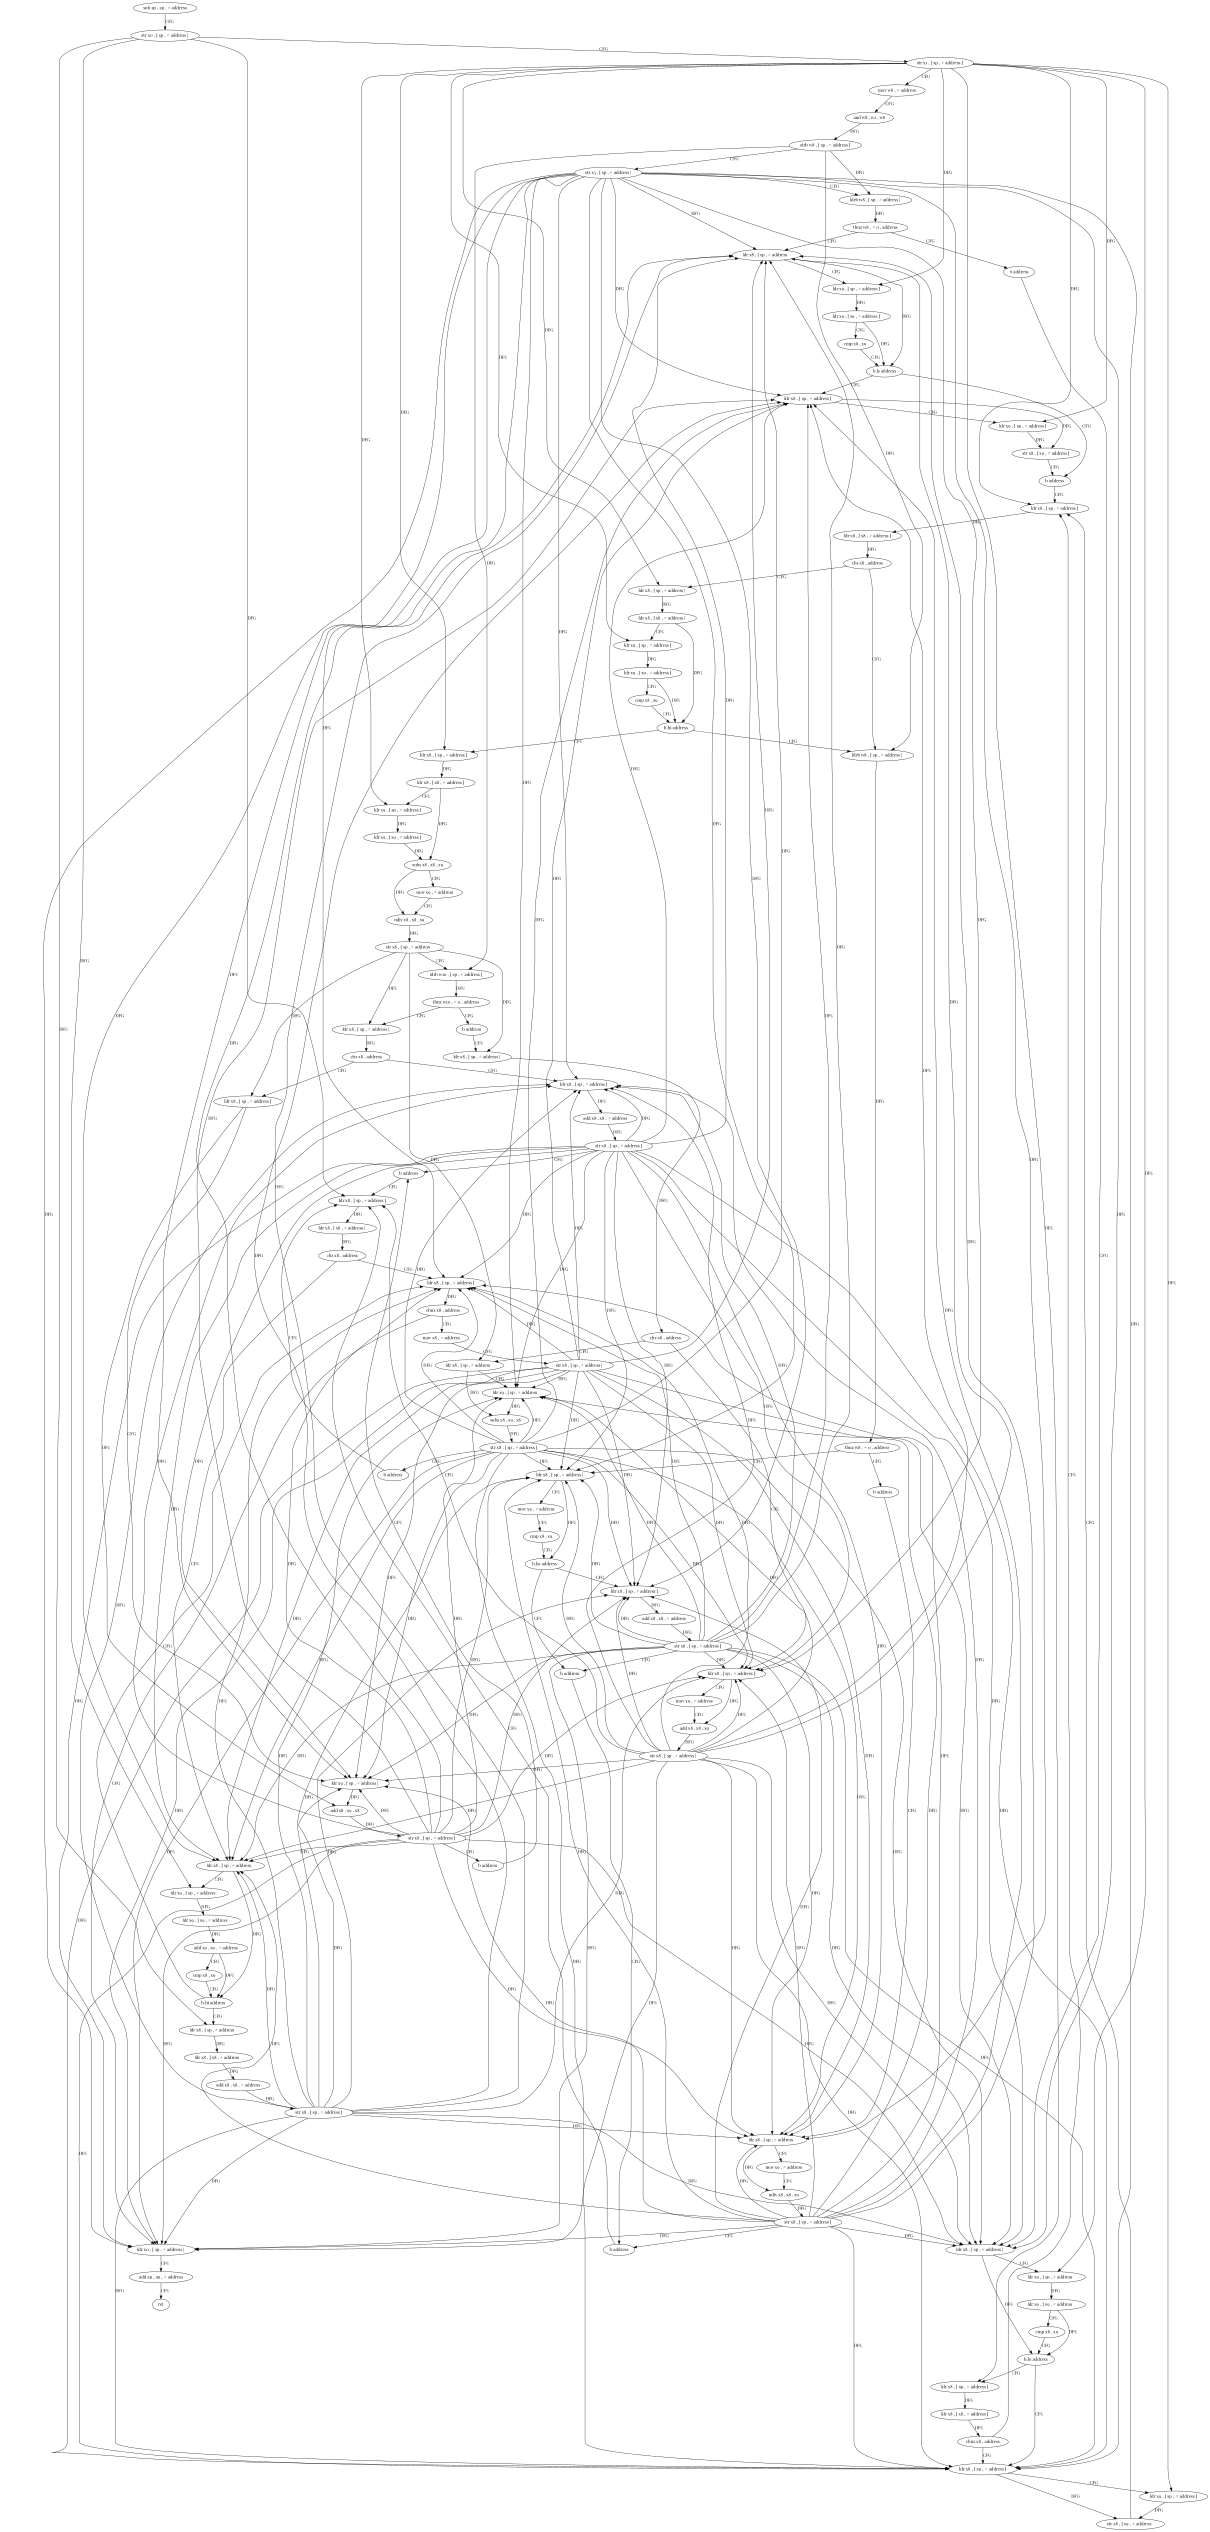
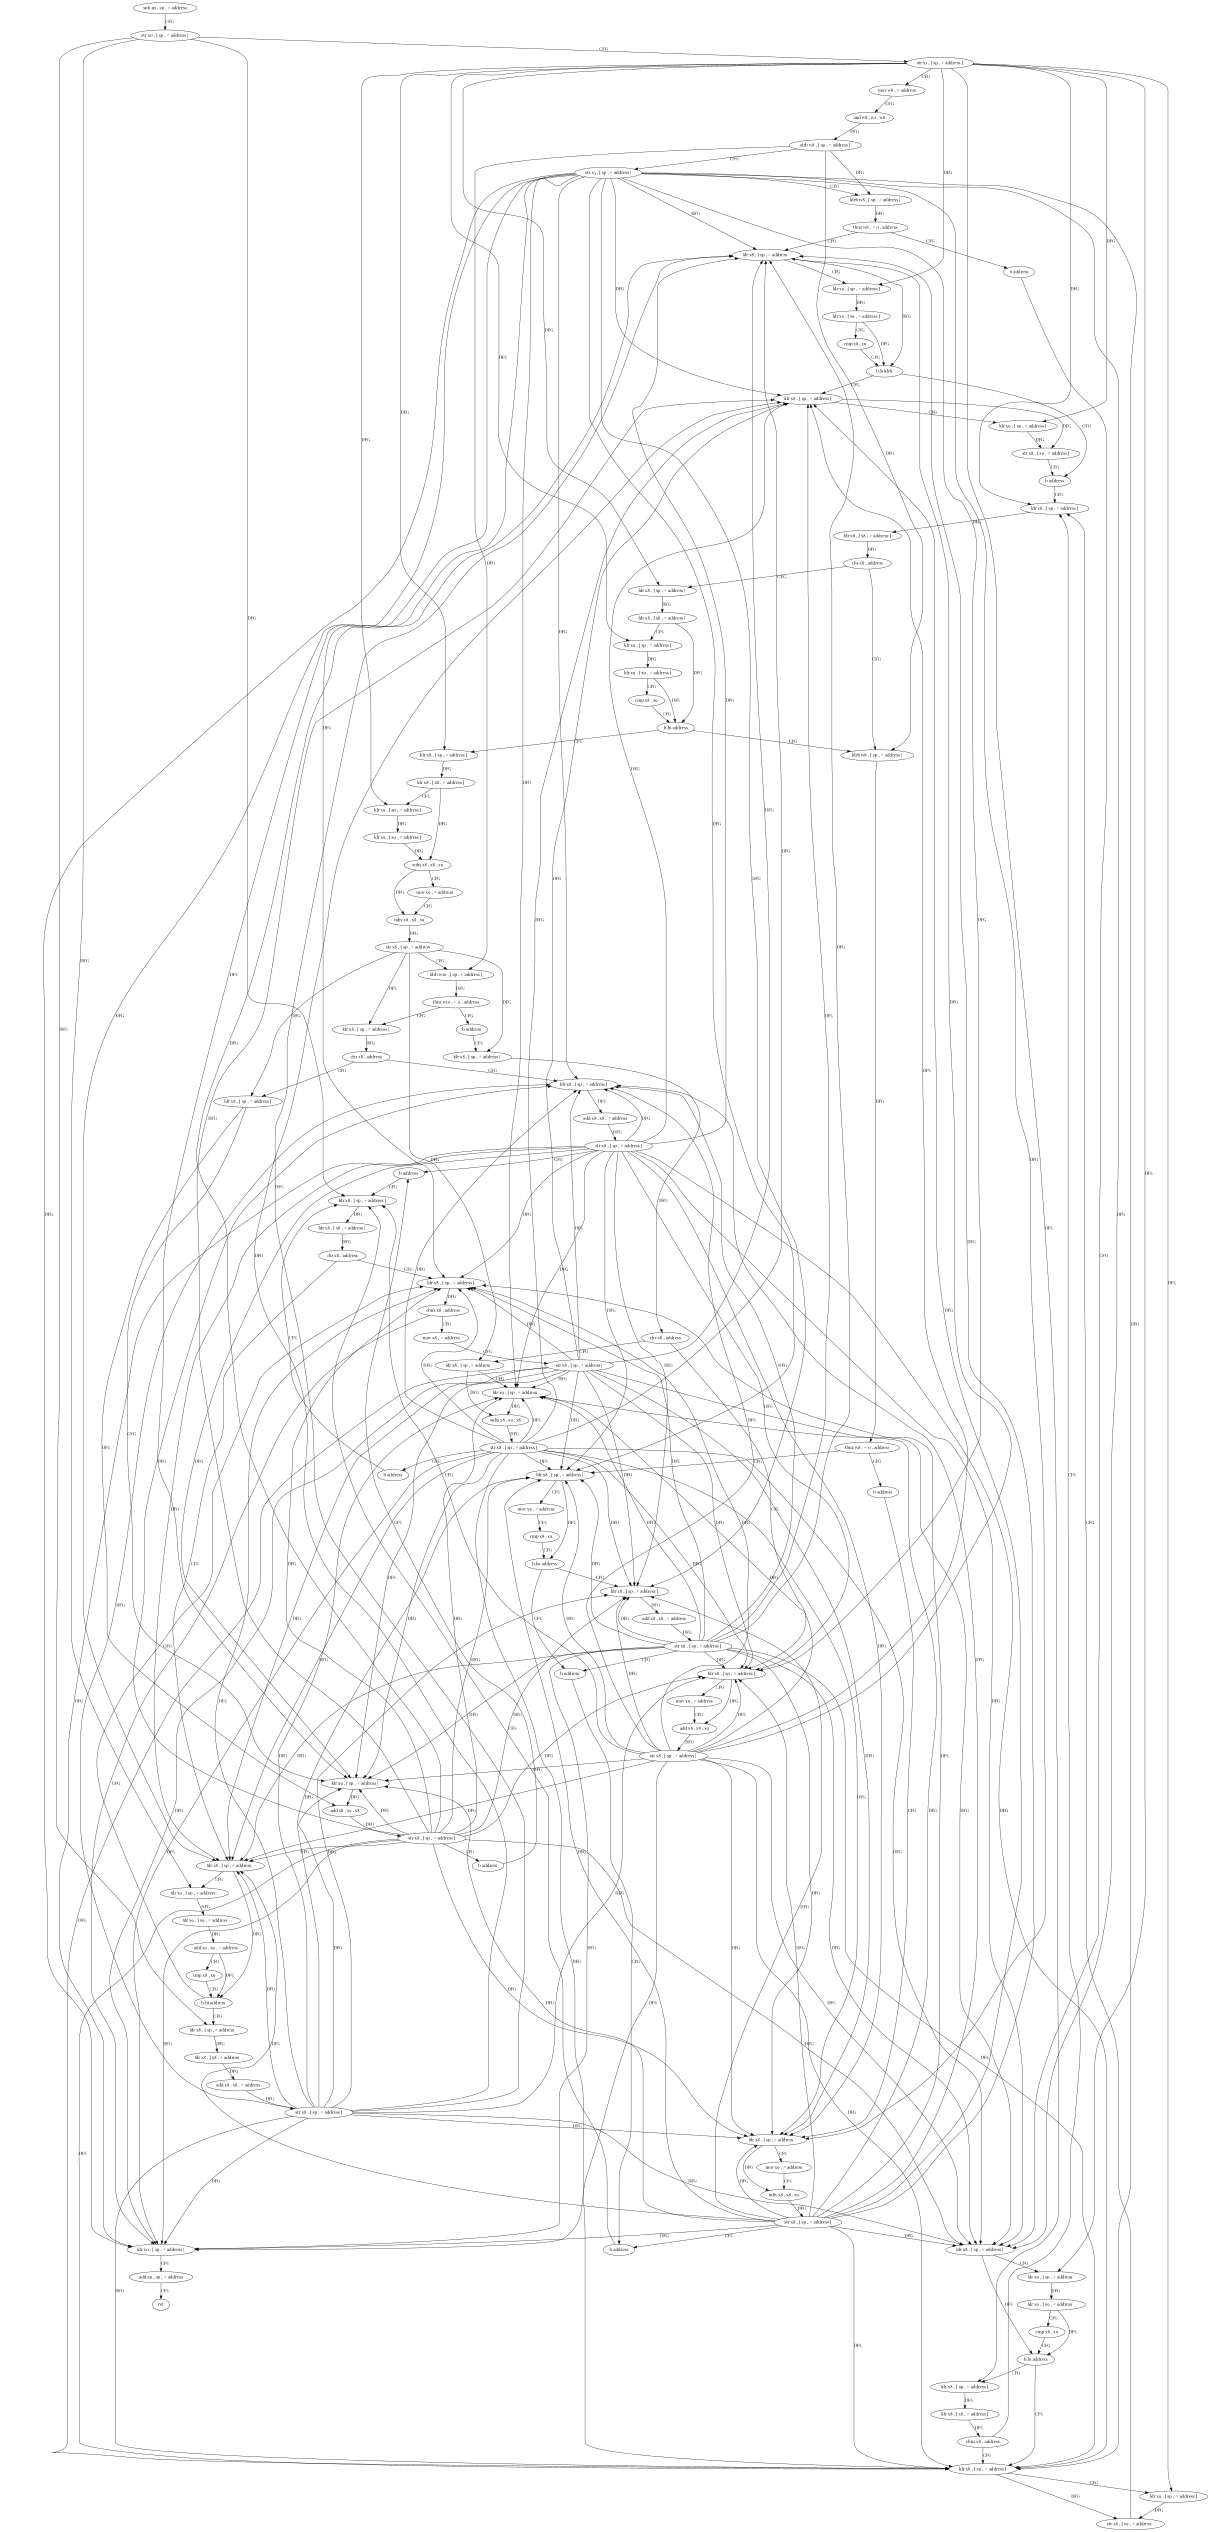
node "b.ls address": label "b.ls address" -> "b.ls ldrb"
